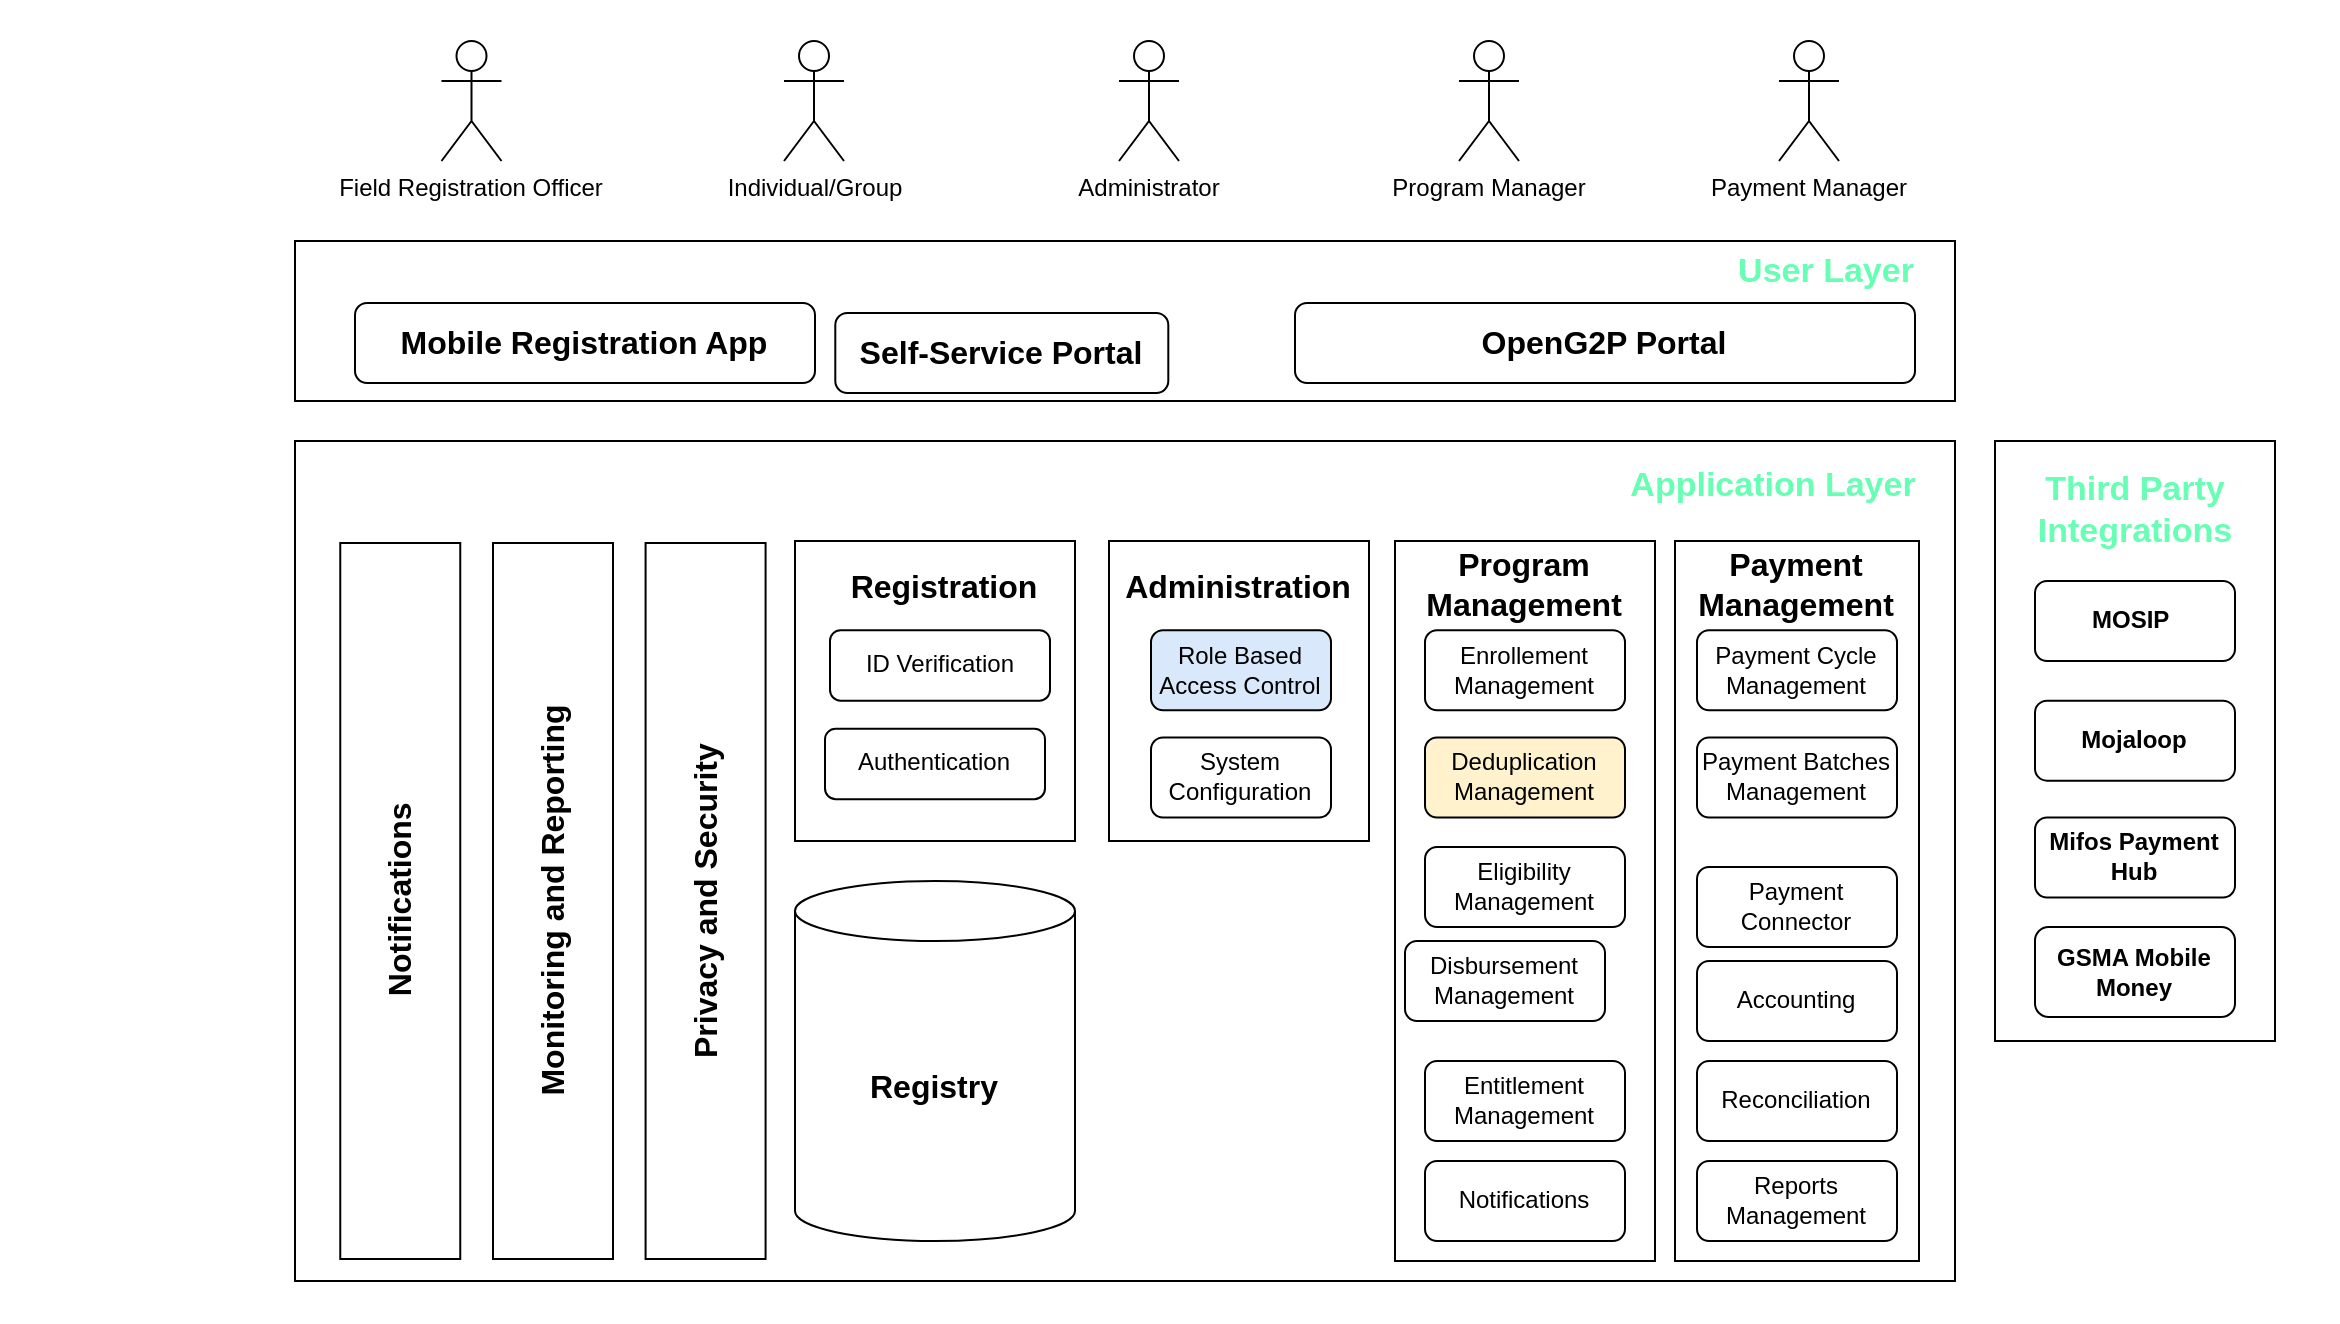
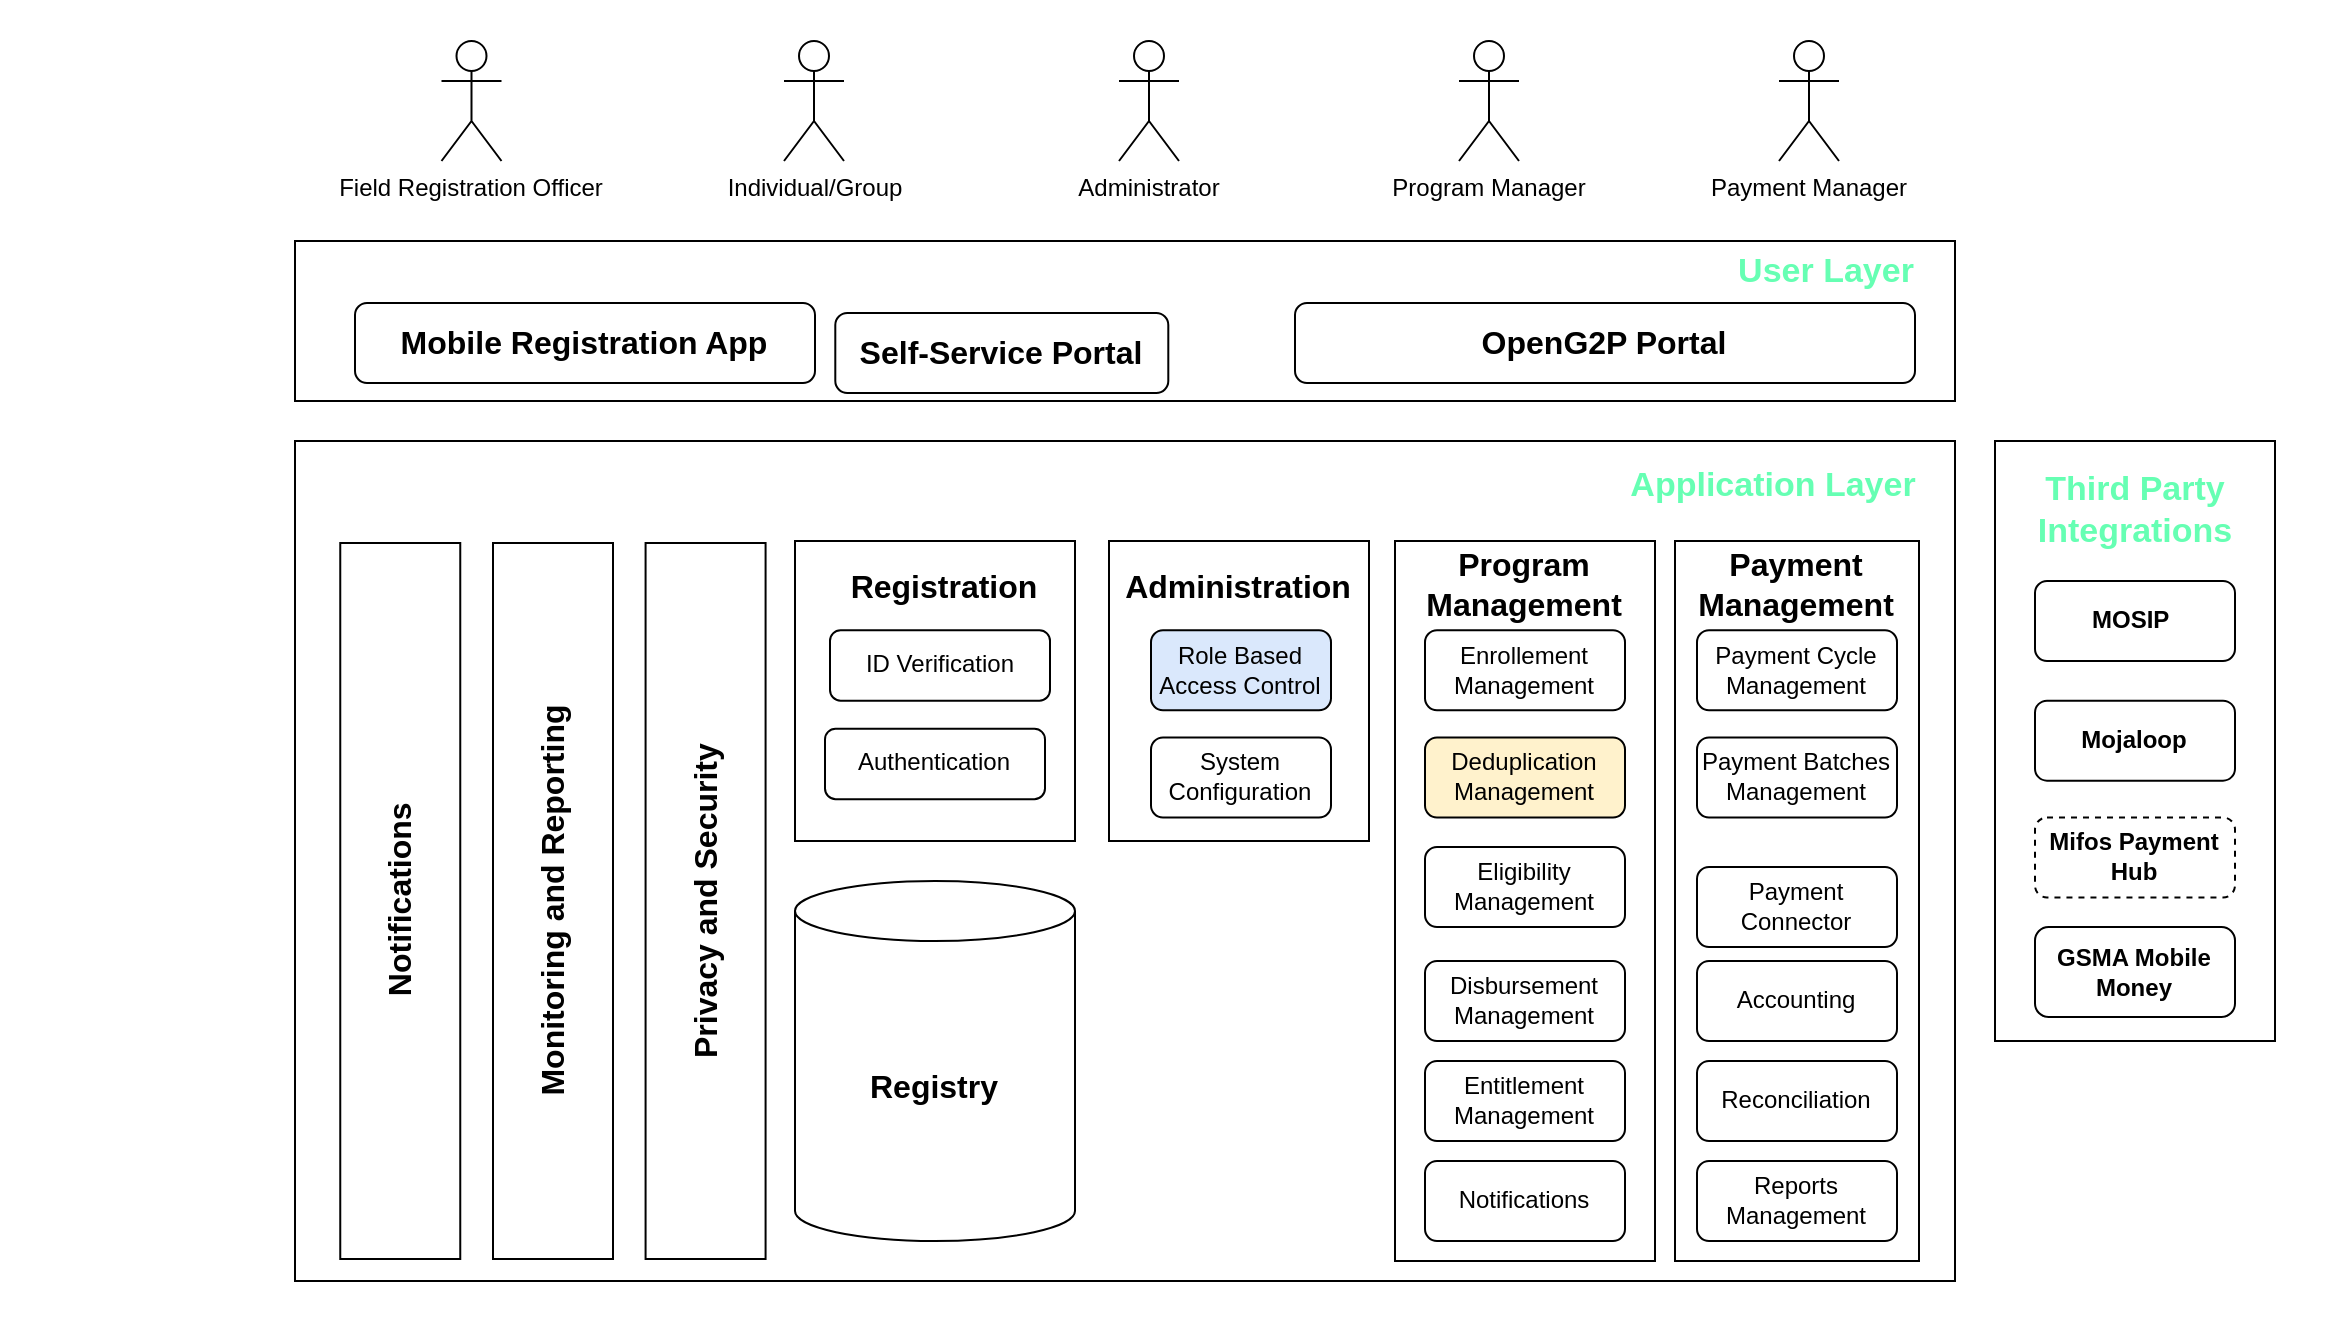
node "Mifos Payment Hub": style solid -> dashed
node "Disbursement Management": moved (1505, 981) -> (1525, 1001)
